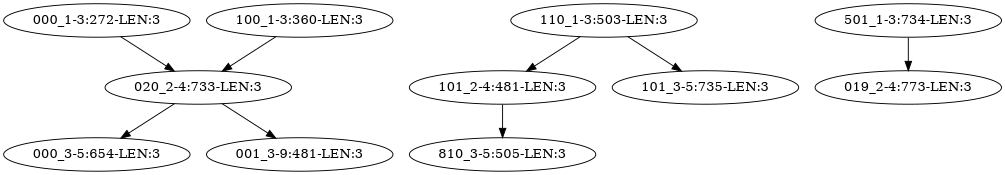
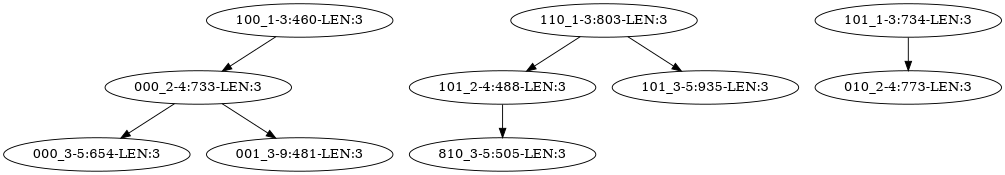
node "000_1-3:272-LEN:3": removed
node "100_1-3:360-LEN:3": label "100_1-3:360-LEN:3" -> "100_1-3:460-LEN:3"
node "110_1-3:503-LEN:3": label "110_1-3:503-LEN:3" -> "110_1-3:803-LEN:3"
node "501_1-3:734-LEN:3": label "501_1-3:734-LEN:3" -> "101_1-3:734-LEN:3"
node "020_2-4:733-LEN:3": label "020_2-4:733-LEN:3" -> "000_2-4:733-LEN:3"
node "101_2-4:481-LEN:3": label "101_2-4:481-LEN:3" -> "101_2-4:488-LEN:3"
node "101_3-5:735-LEN:3": label "101_3-5:735-LEN:3" -> "101_3-5:935-LEN:3"
node "019_2-4:773-LEN:3": label "019_2-4:773-LEN:3" -> "010_2-4:773-LEN:3"
